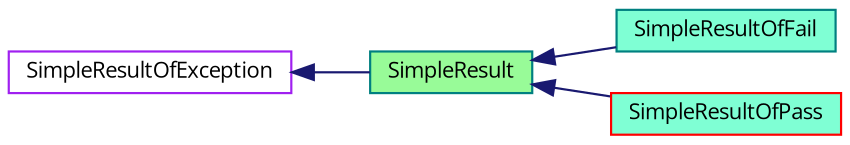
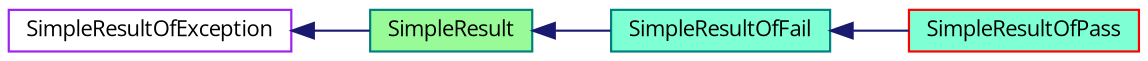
edge "SimpleResultOfPass" -> "SimpleResult": now "SimpleResultOfPass" -> "SimpleResultOfFail"
